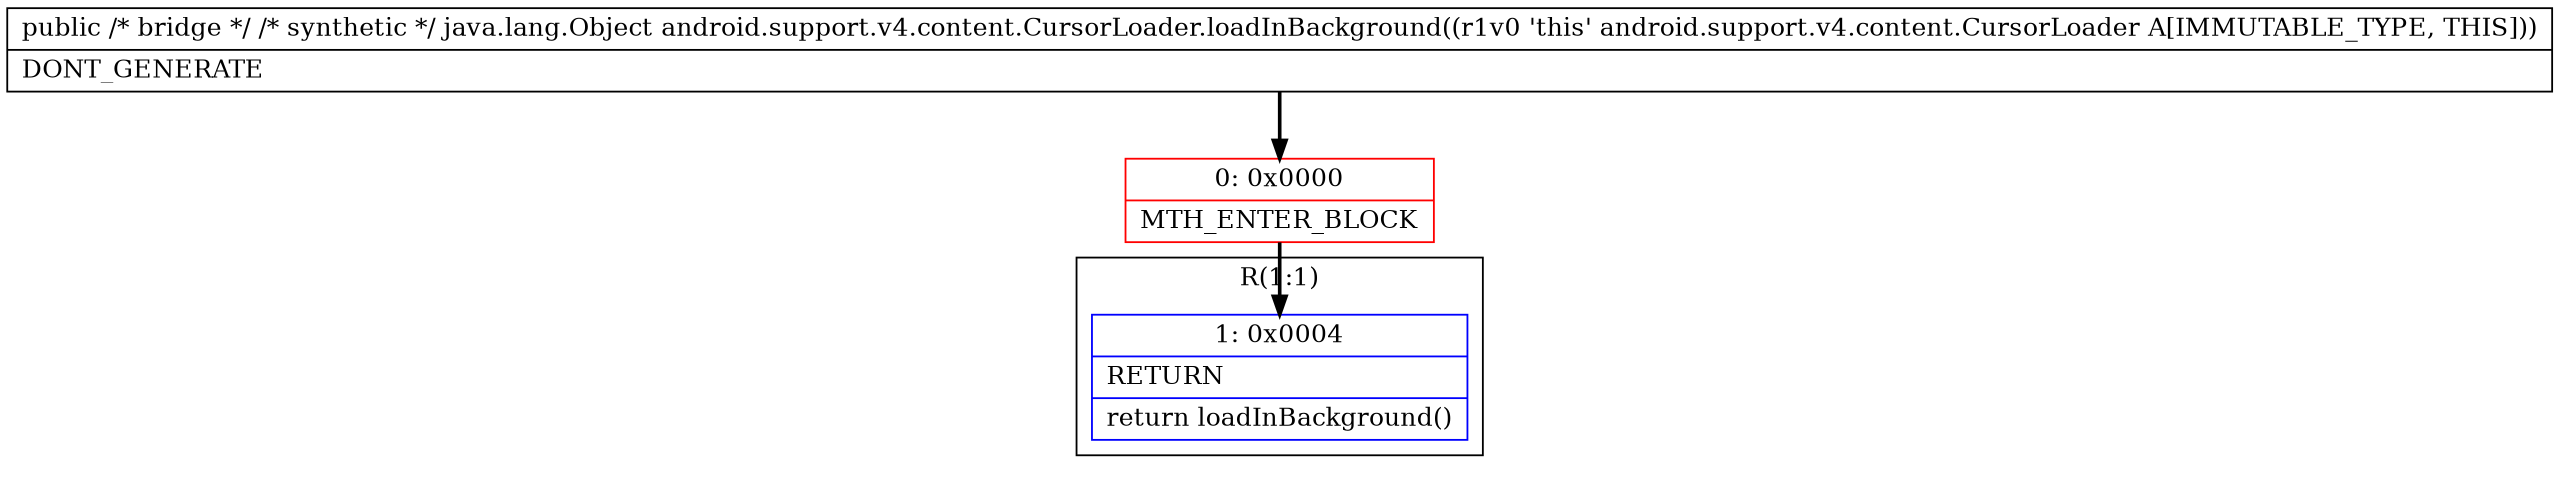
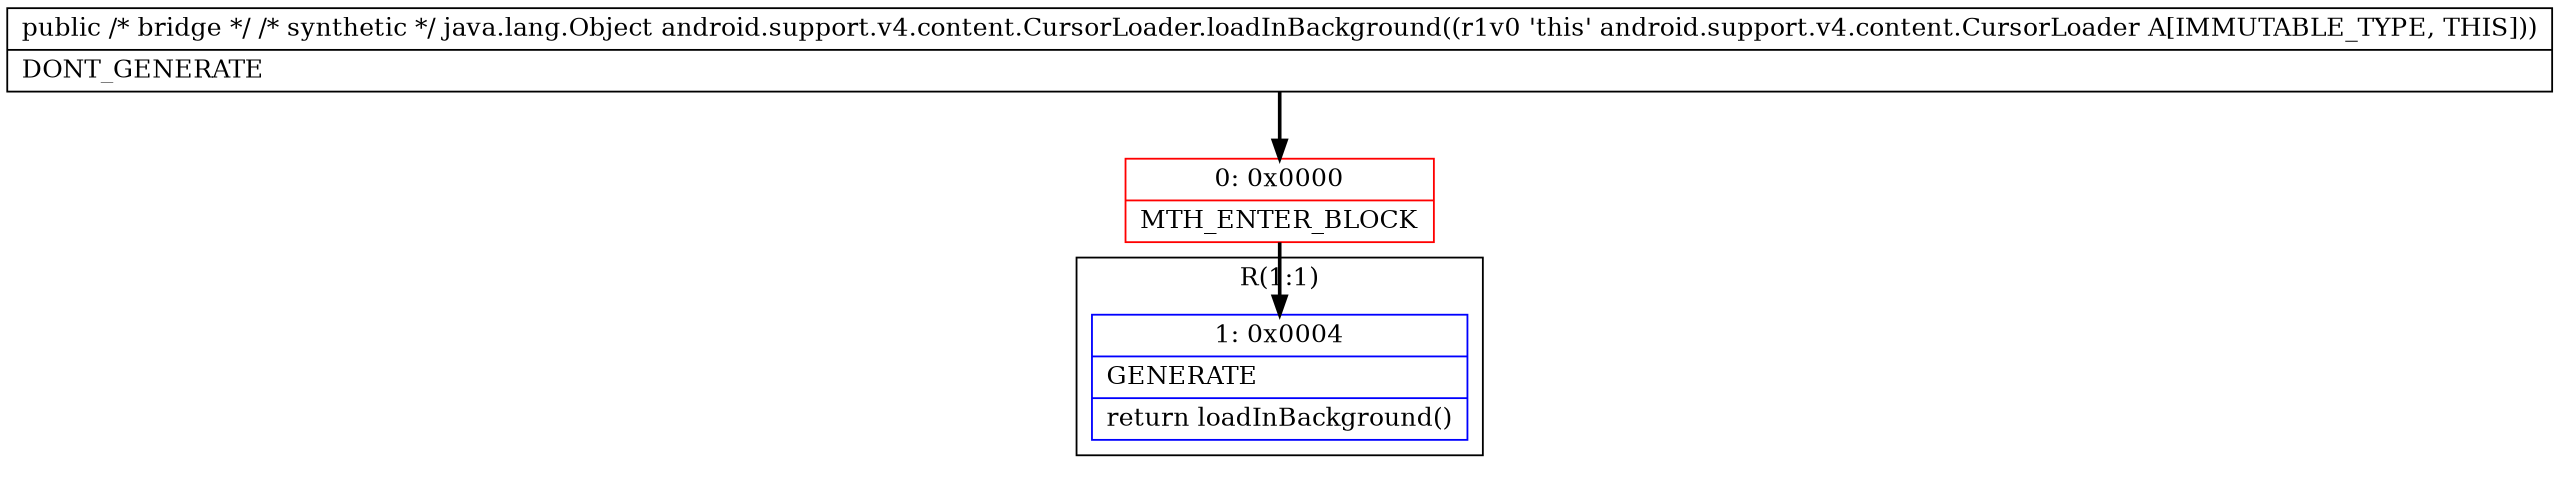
node "1: 0x0004": text "RETURN" -> "GENERATE"
